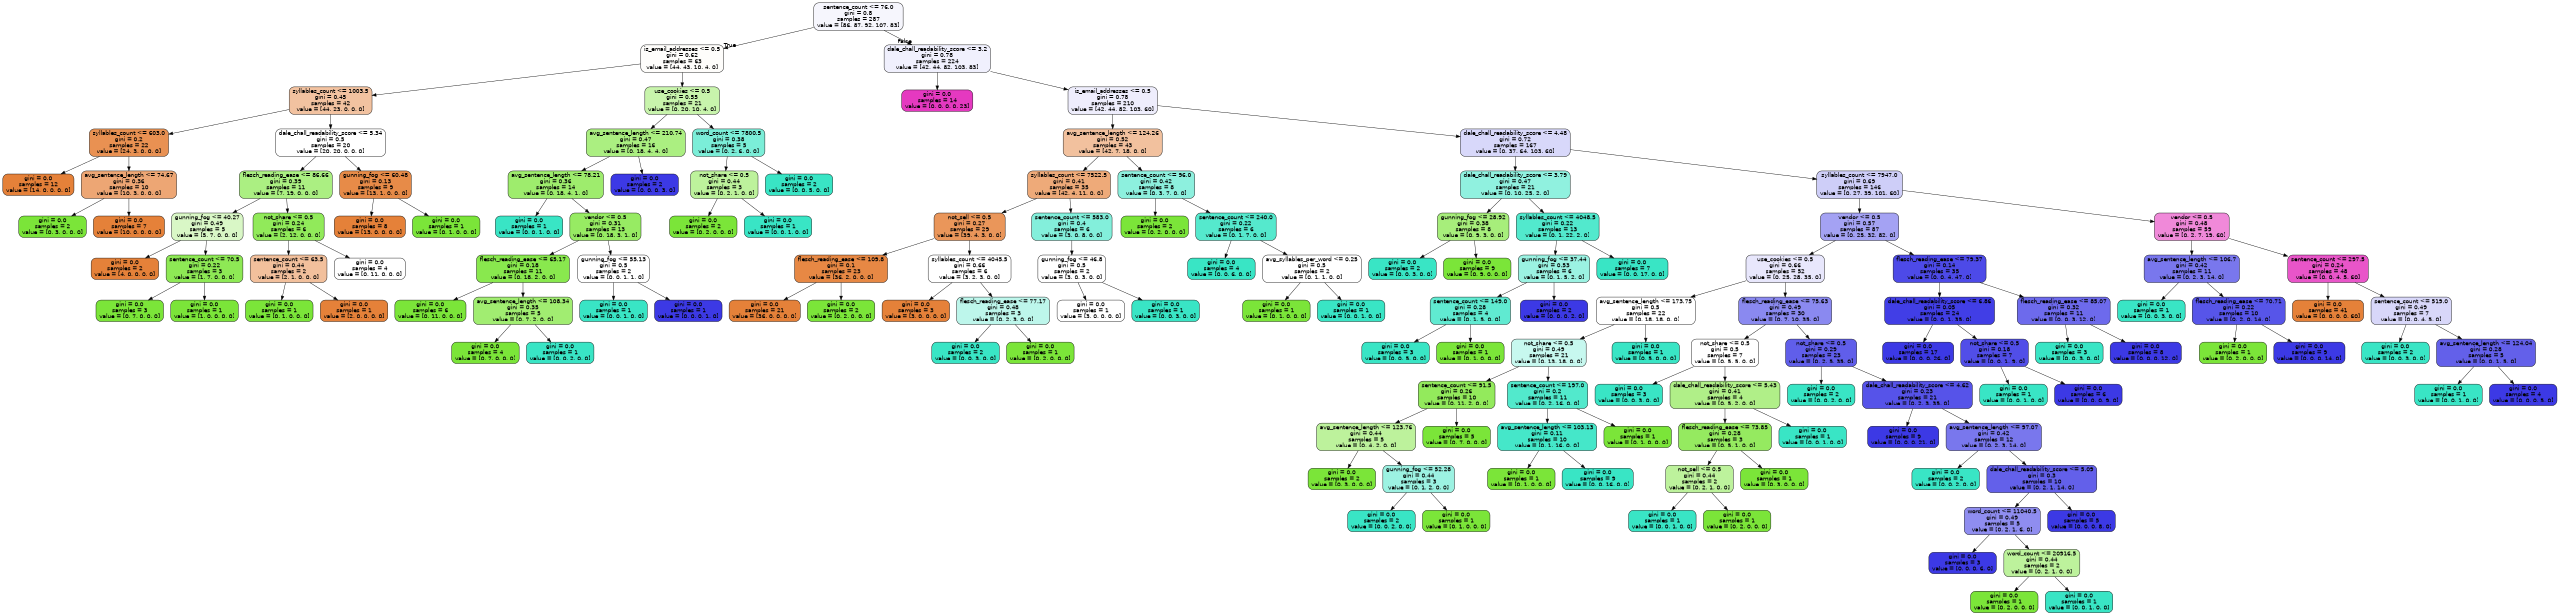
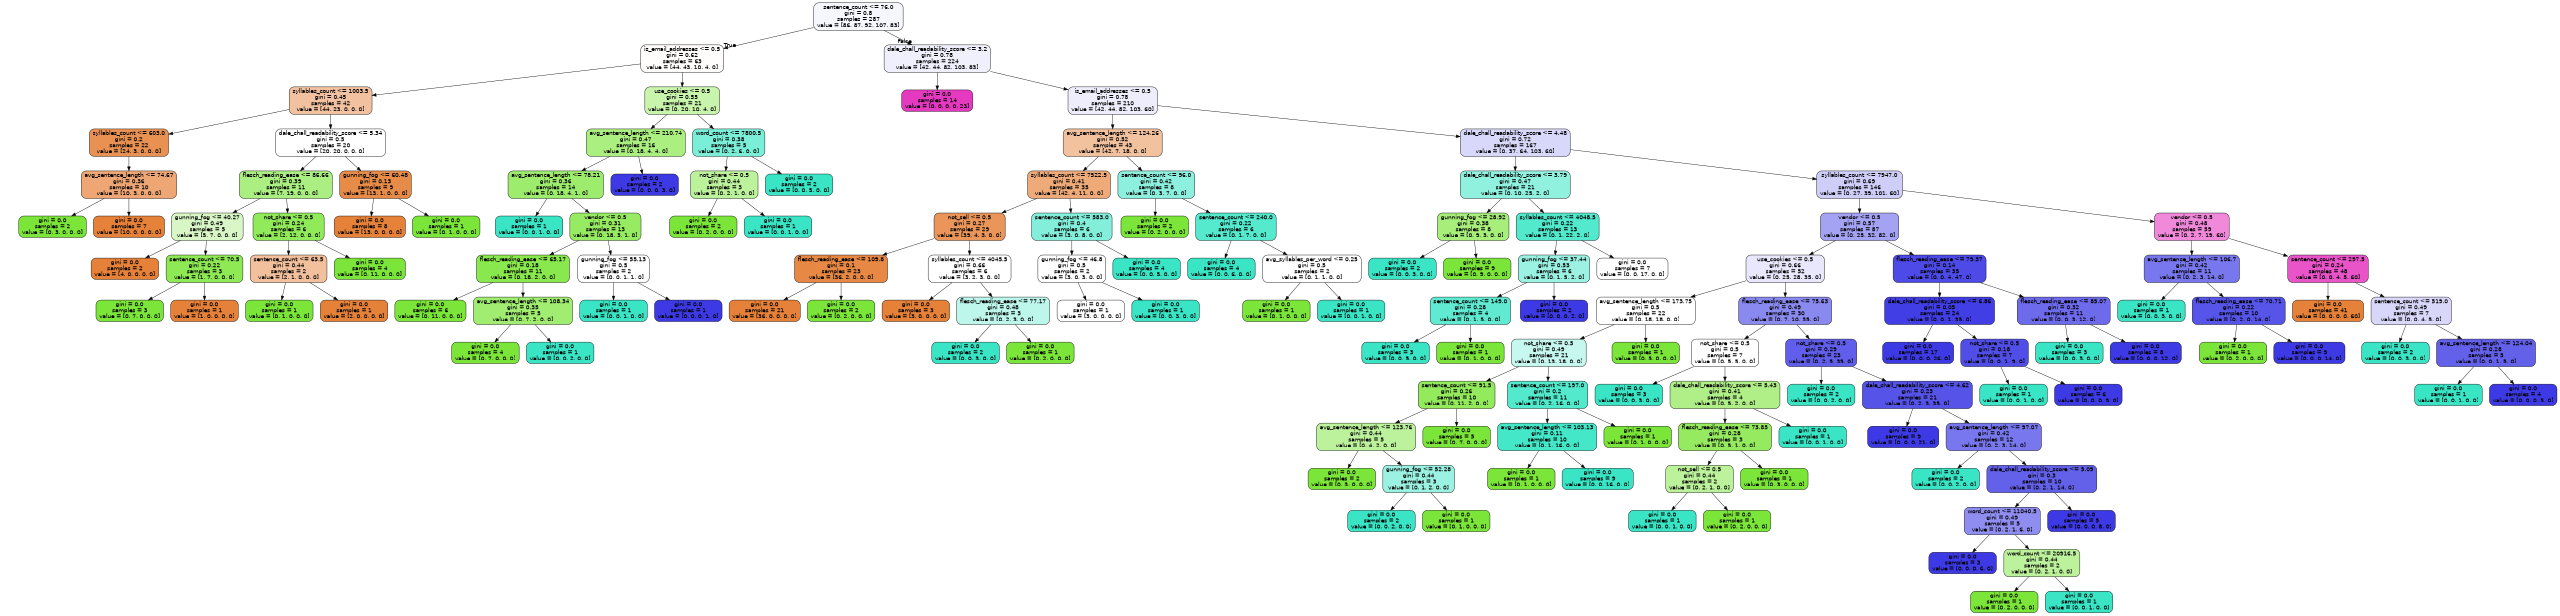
node "gini = 0.0 samples = 12 value = [14, 0, 0, 0, 0]": removed
node "gini = 0.0 samples = 4 value = [0, 11, 0, 0, 0]": fillcolor #e5813900 -> #7be539ff
node "gini = 0.0 samples = 4 value = [0, 0, 5, 0, 0]": added
node "gini = 0.0 samples = 7 value = [0, 0, 17, 0, 0]": fillcolor #39e5c5ff -> #e5813900
node "gini = 0.0 samples = 1 value = [1, 0, 0, 0, 0]": fillcolor #7be539ff -> #e58139ff
node "gini = 0.0 samples = 1 value = [0, 5, 0, 0, 0]": fillcolor #39e5c5ff -> #7be539ff
